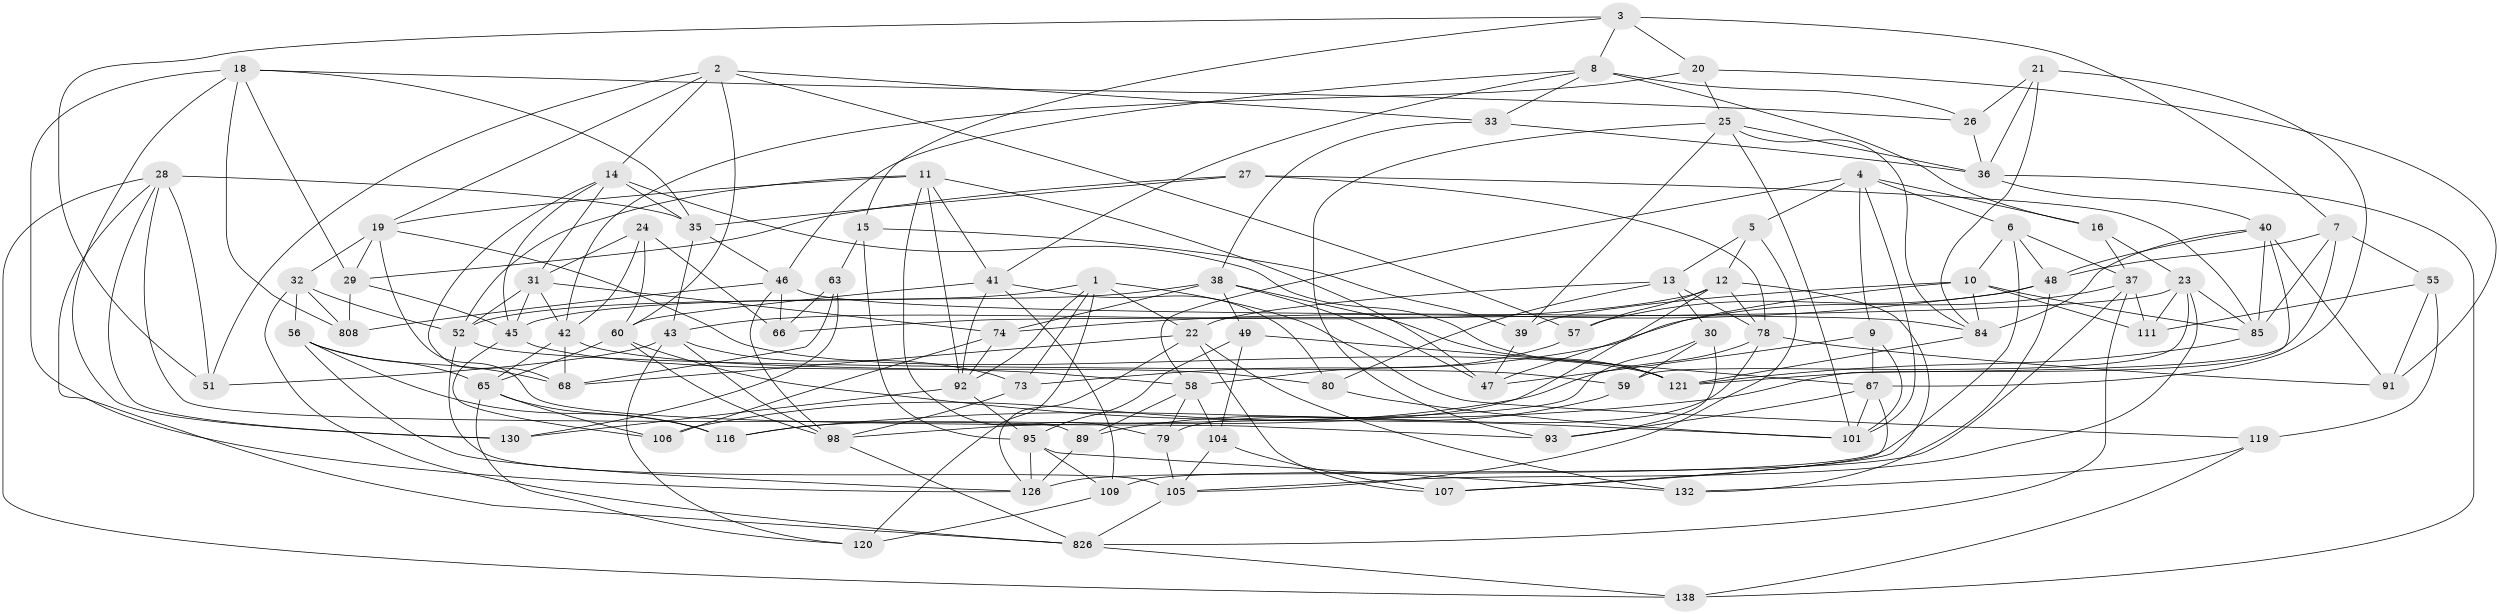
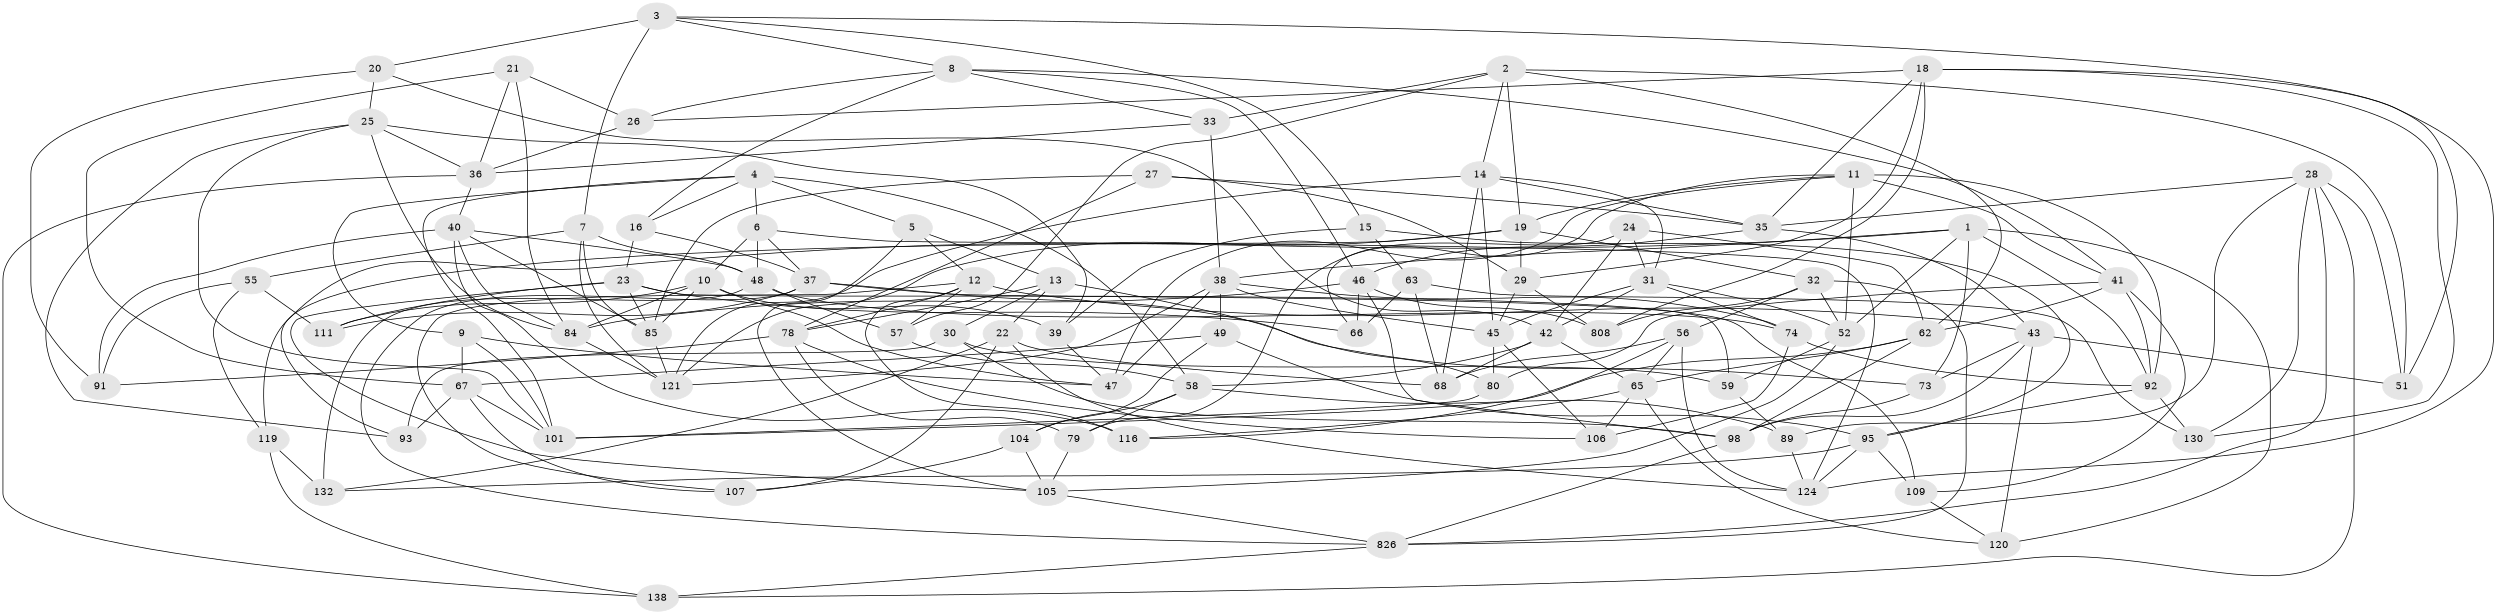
edge "1" -- "22": now "1" -- "38"
node "60": label "60" -> "62"
node "126": label "126" -> "124"
